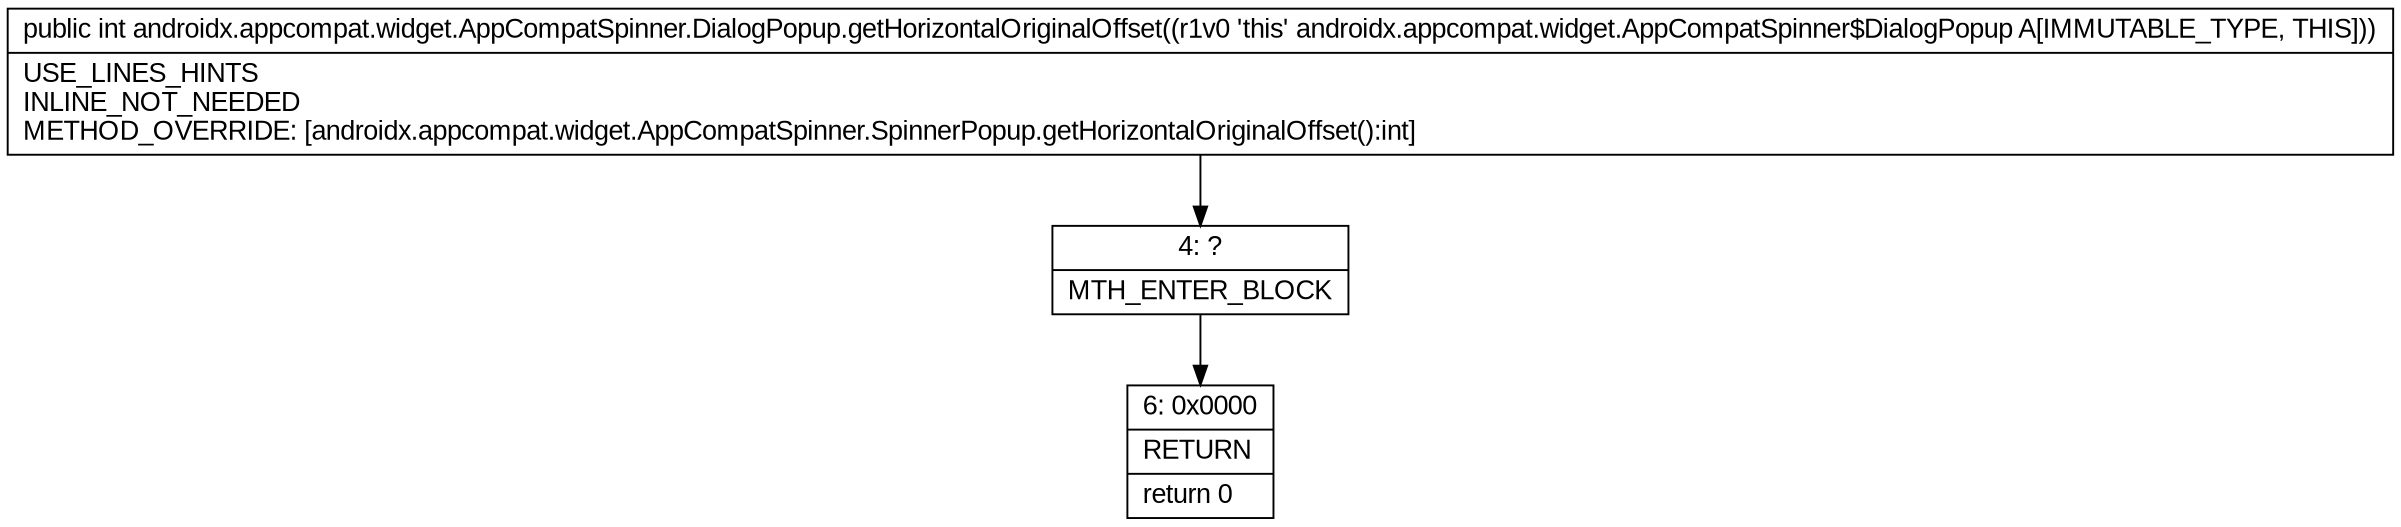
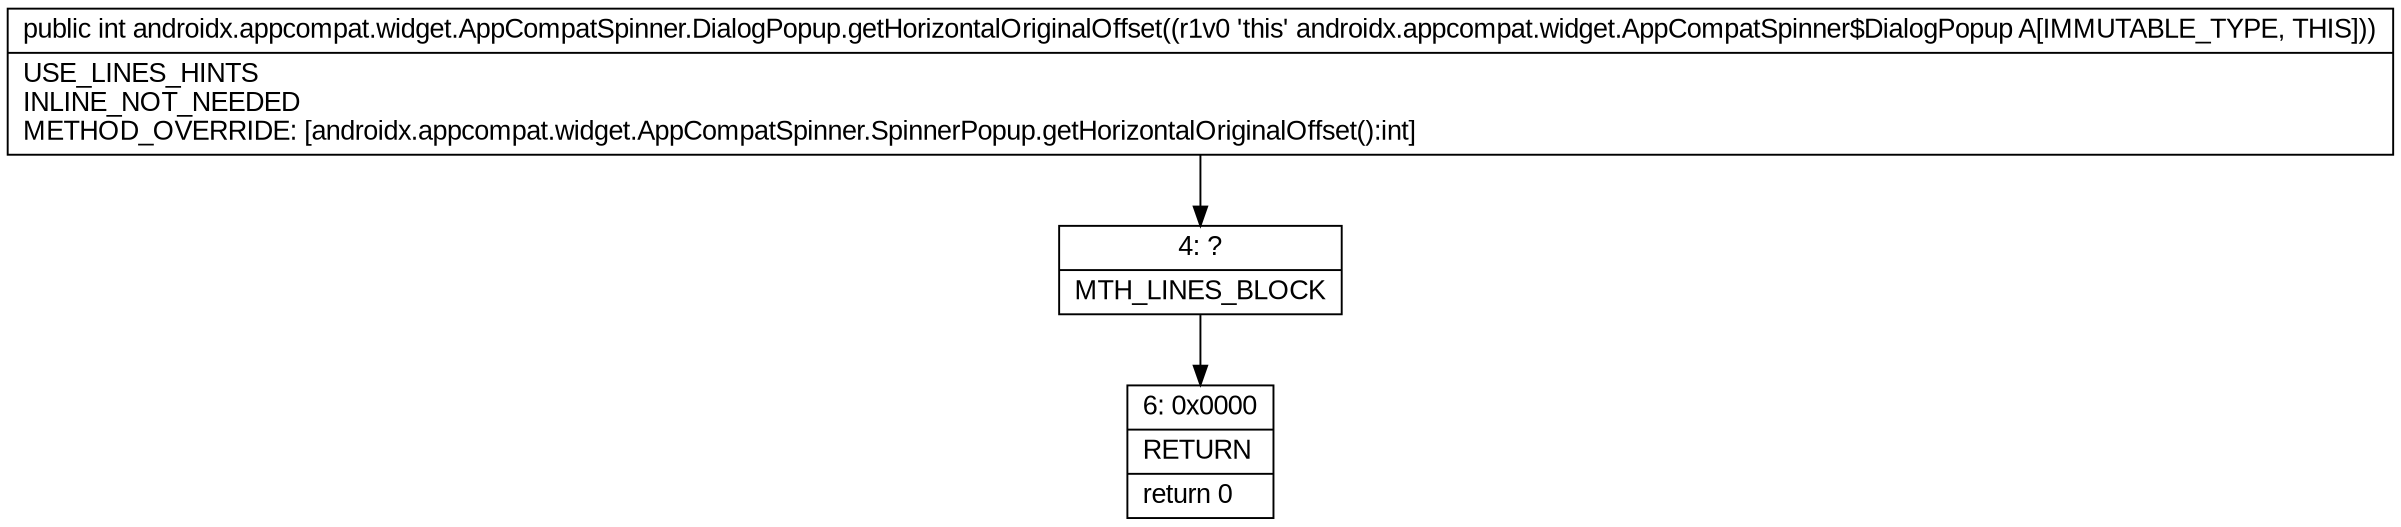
node "4: ?": text "MTH_ENTER_BLOCK" -> "MTH_LINES_BLOCK"
